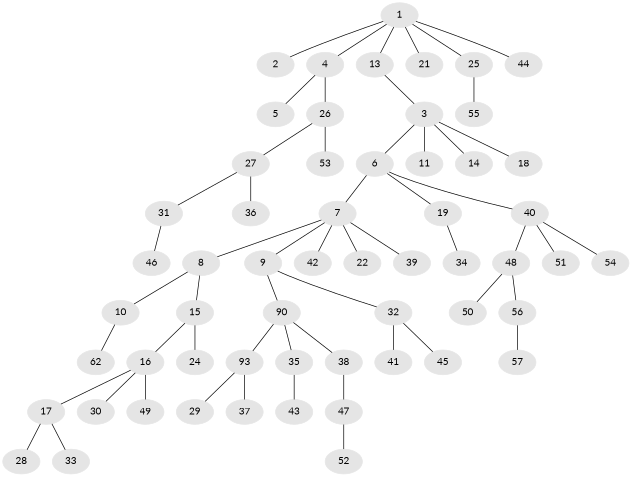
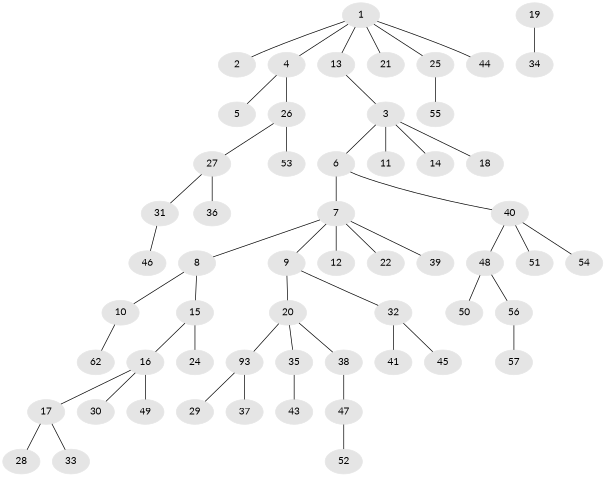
edge "6" -- "19": removed
node "42": label "42" -> "12"
node "90": label "90" -> "20"
